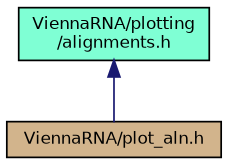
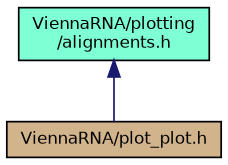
node "ViennaRNA/plot_aln.h": label "ViennaRNA/plot_aln.h" -> "ViennaRNA/plot_plot.h"
